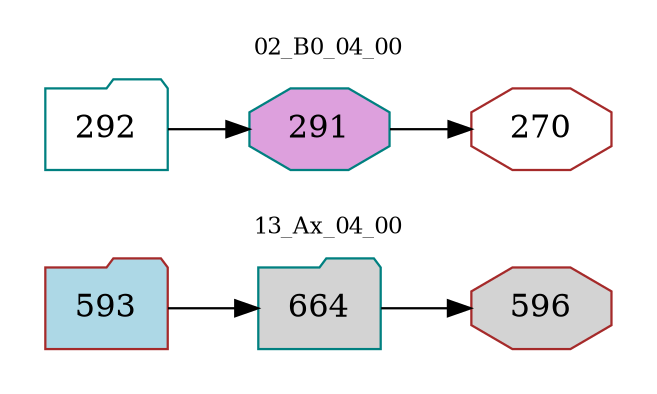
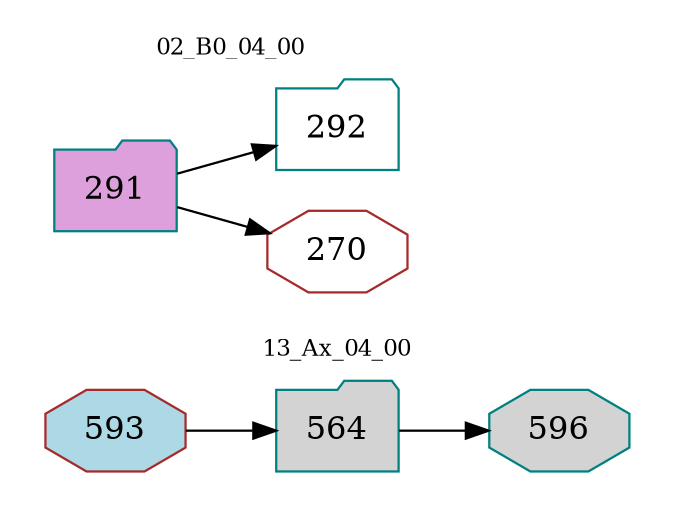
edge "292" -> "291": reversed
node "291": shape octagon -> folder
node "593": shape folder -> octagon
node "664": label "664" -> "564"
node "596": color brown -> teal
